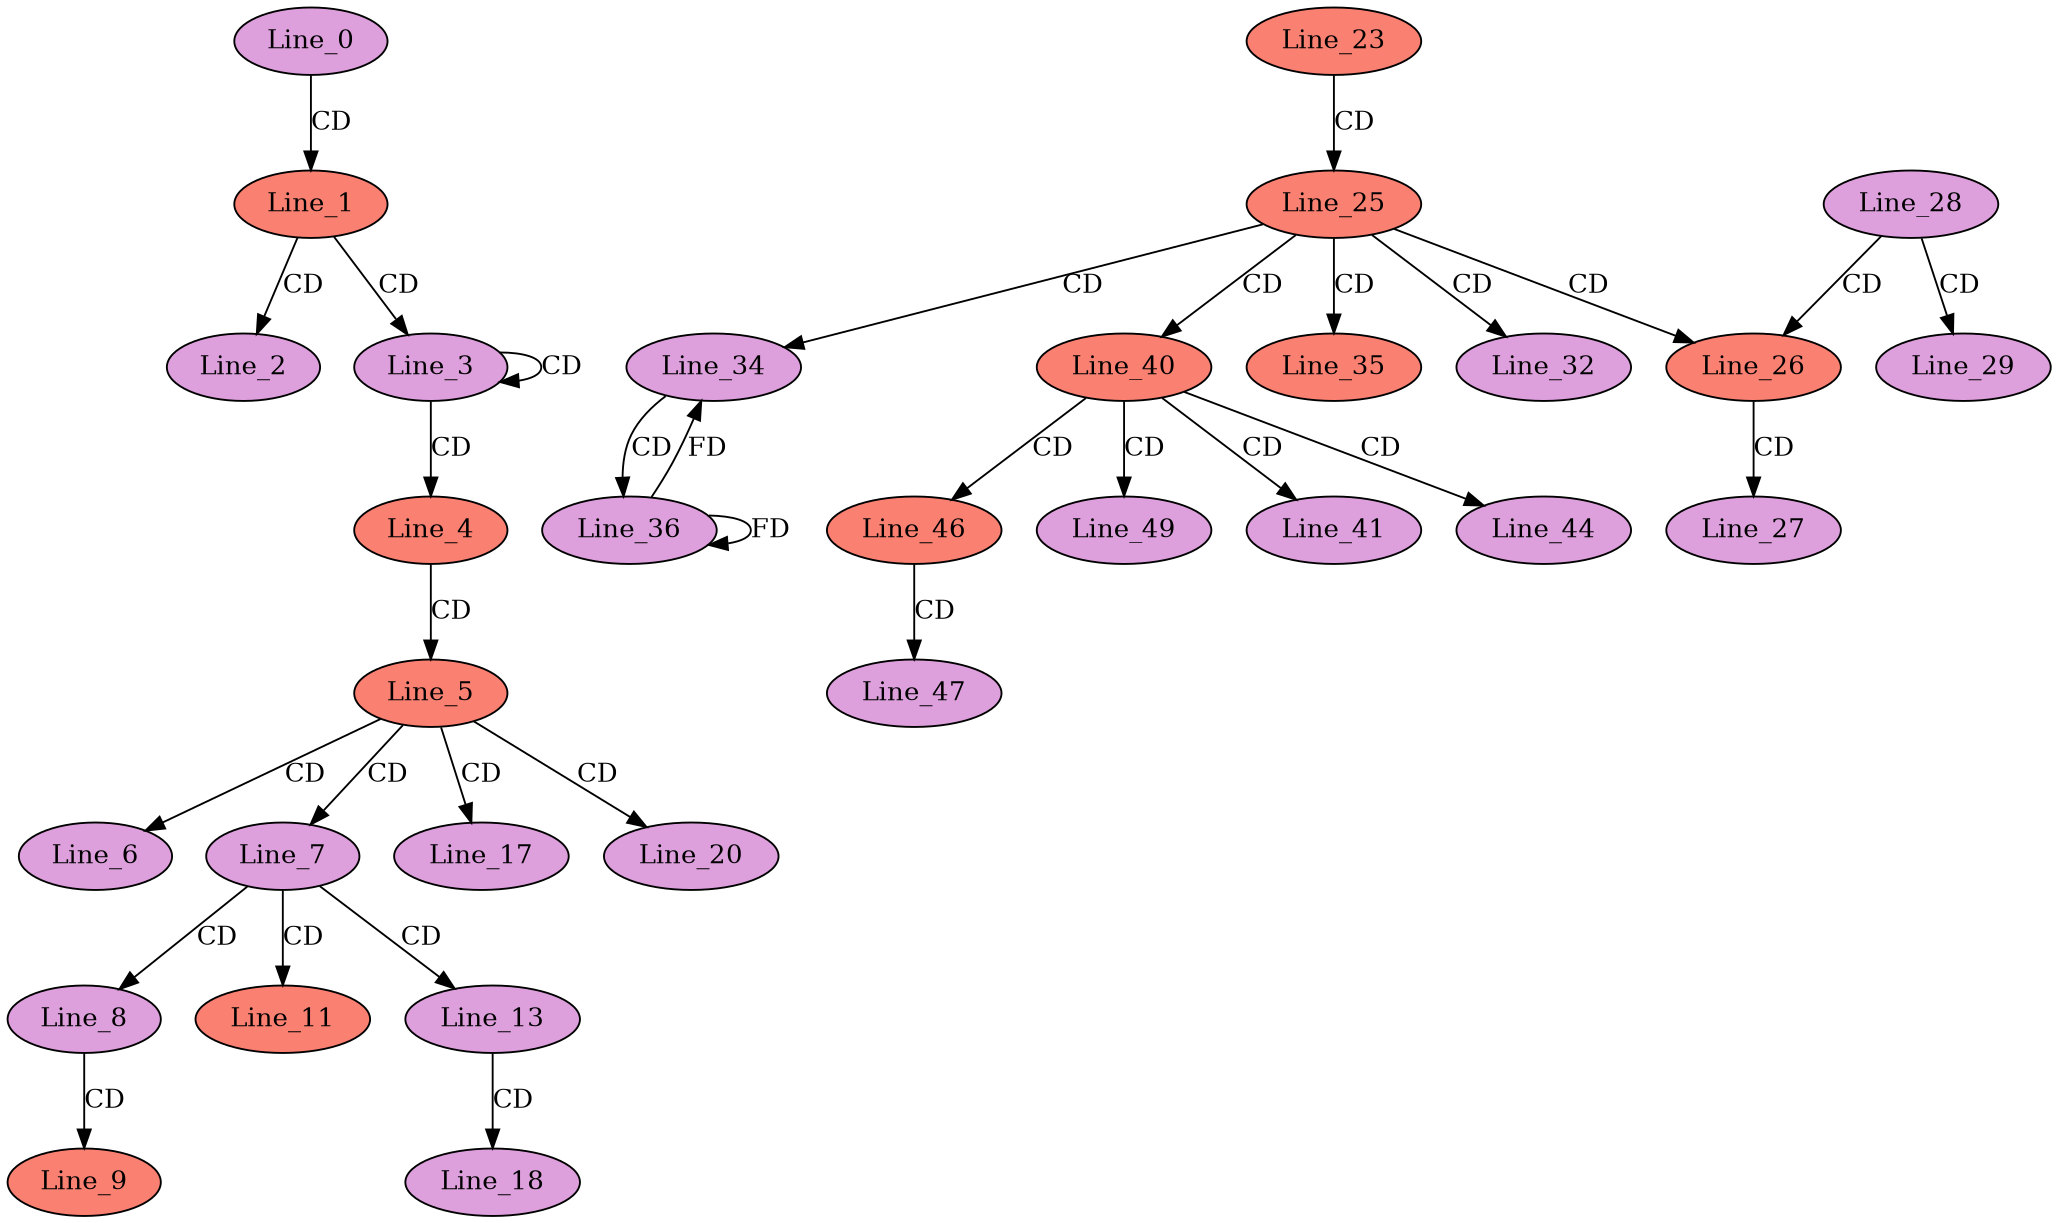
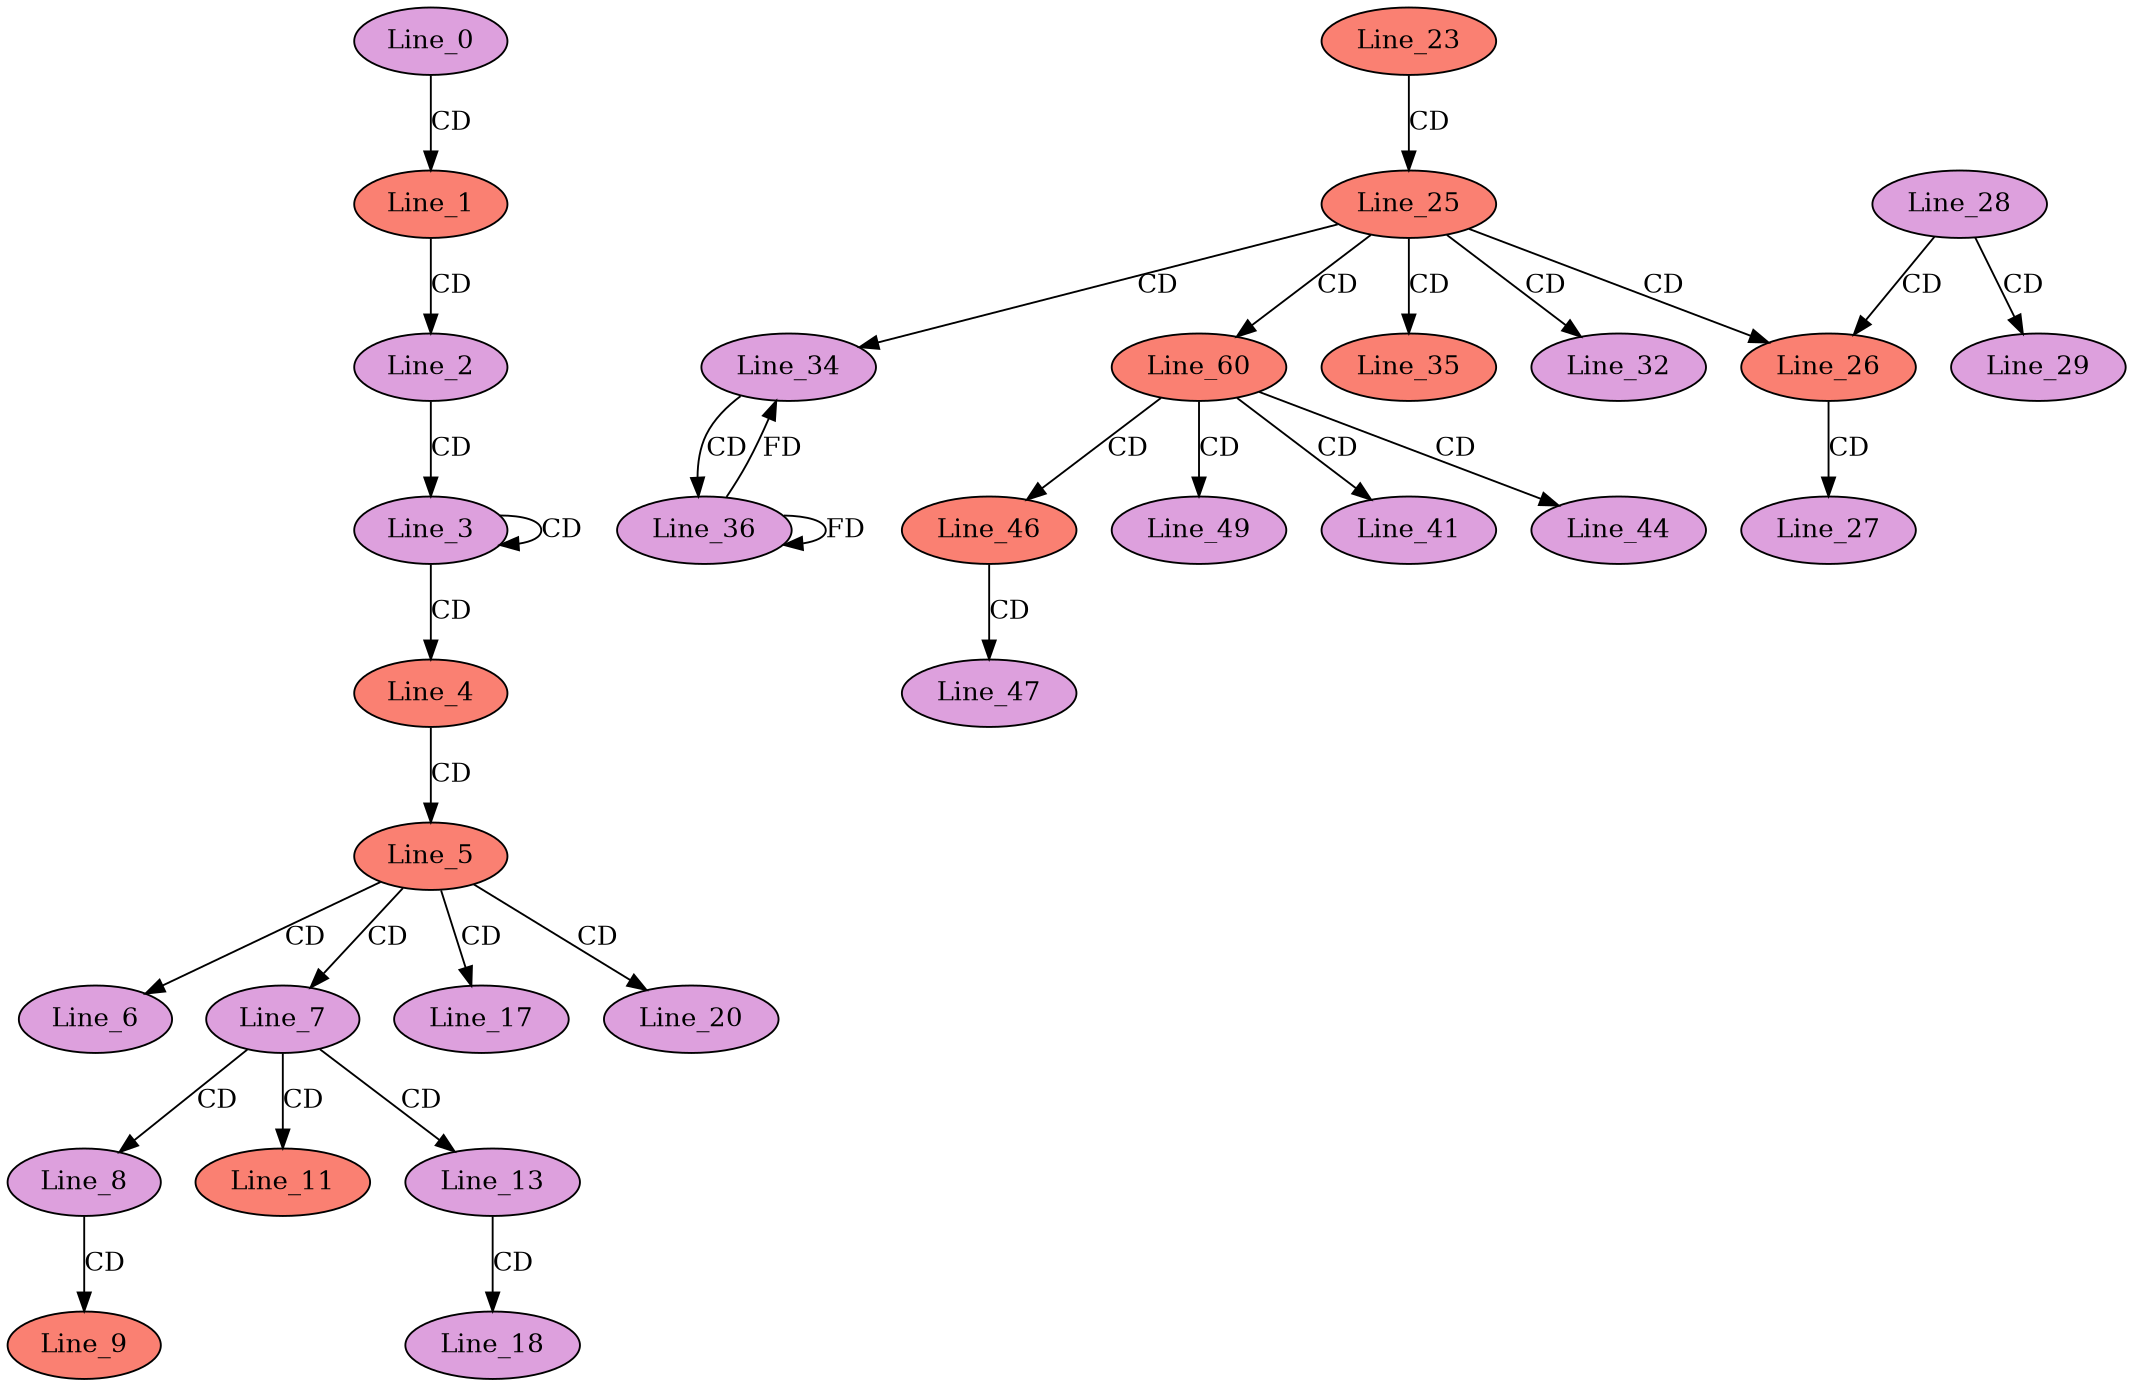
edge "Line_1" -> "Line_3": now "Line_2" -> "Line_3"
node "Line_40": label "Line_40" -> "Line_60"
